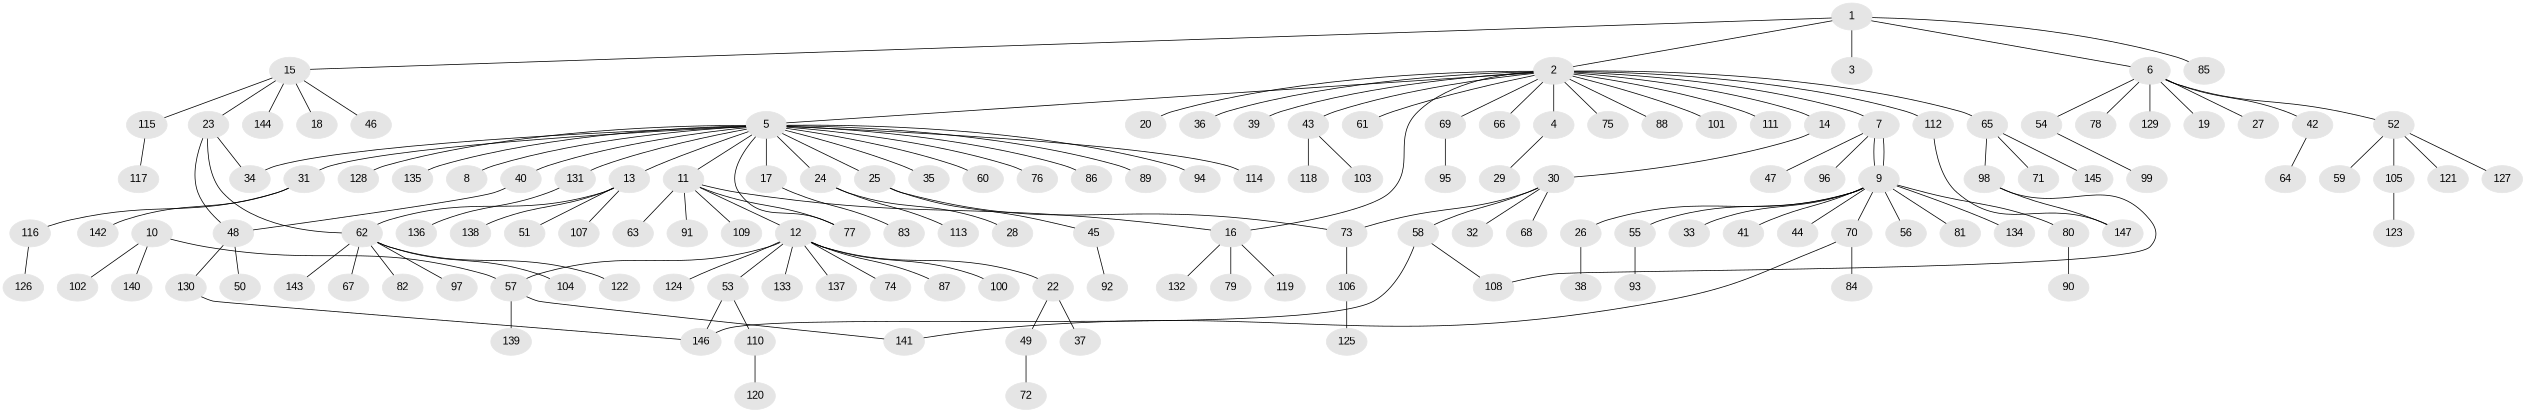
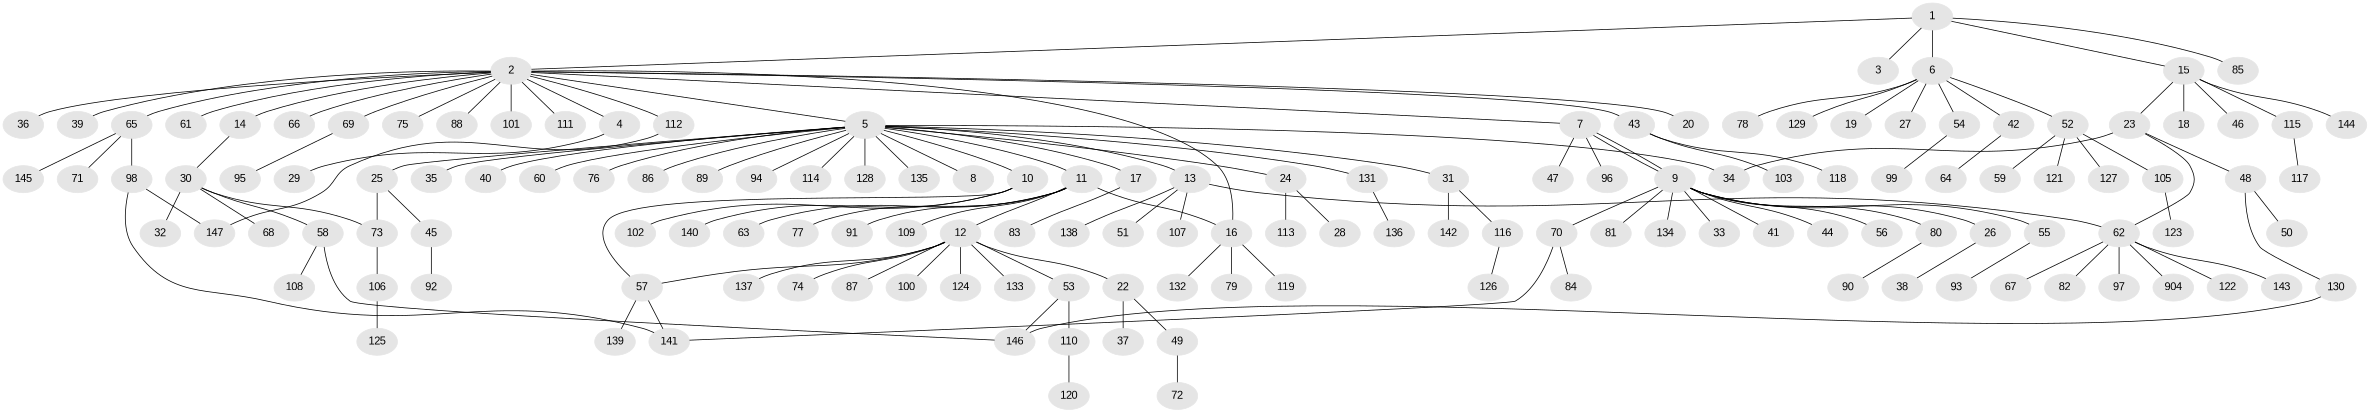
edge "5" -- "77": now "5" -- "10"
edge "40" -- "48": removed
edge "98" -- "108": now "98" -- "141"
node "104": label "104" -> "904"
